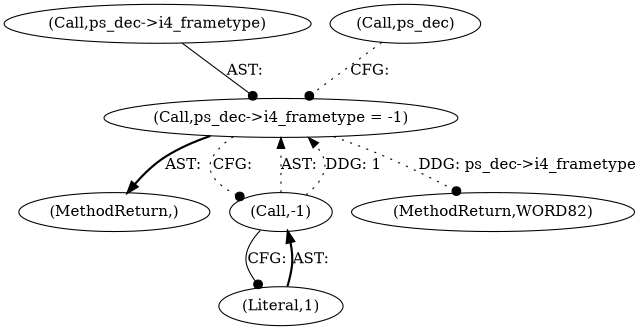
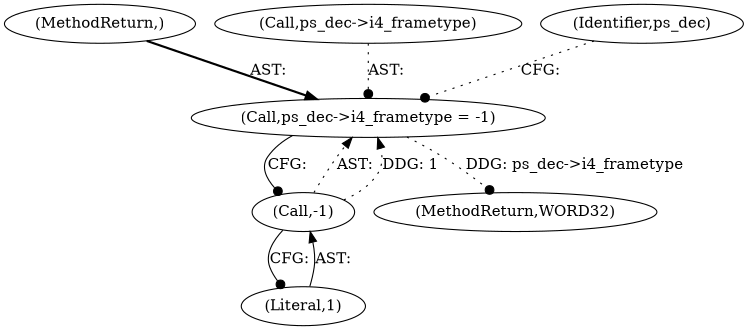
node "(Call,ps_dec)": label "(Call,ps_dec)" -> "(Identifier,ps_dec)"
edge "(Call,ps_dec->i4_frametype)" -> "(Call,ps_dec->i4_frametype = -1)": style solid -> dotted
edge "(Call,ps_dec->i4_frametype = -1)" -> "(MethodReturn,)": reversed
edge "(Call,ps_dec->i4_frametype = -1)" -> "(Call,-1)": style dotted -> solid
node "(MethodReturn,WORD82)": label "(MethodReturn,WORD82)" -> "(MethodReturn,WORD32)"
edge "(Literal,1)" -> "(Call,-1)": style bold -> solid
